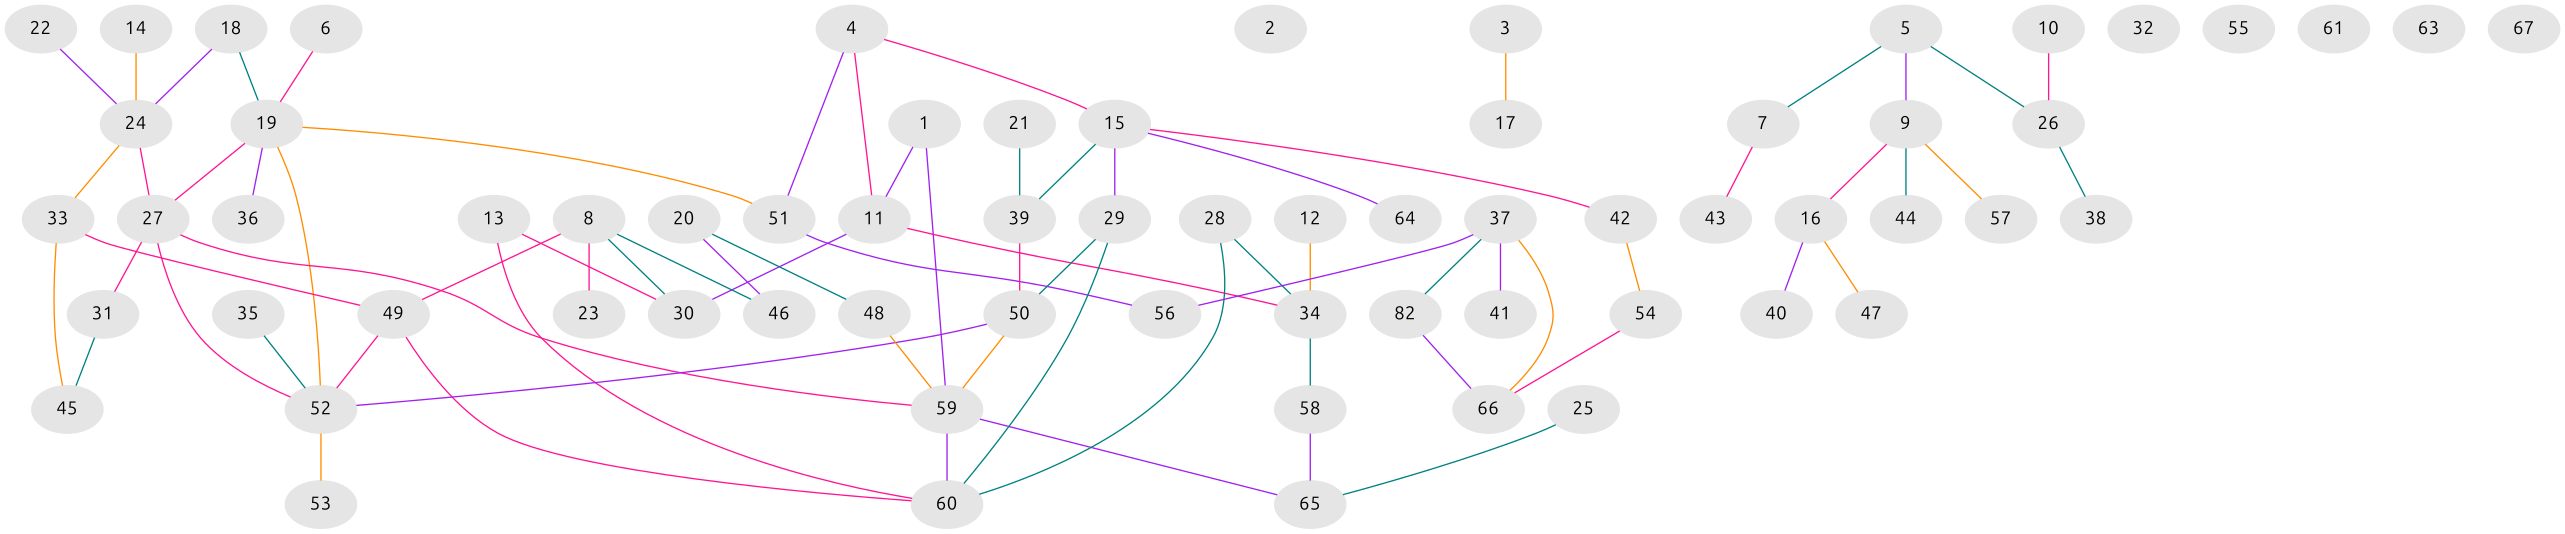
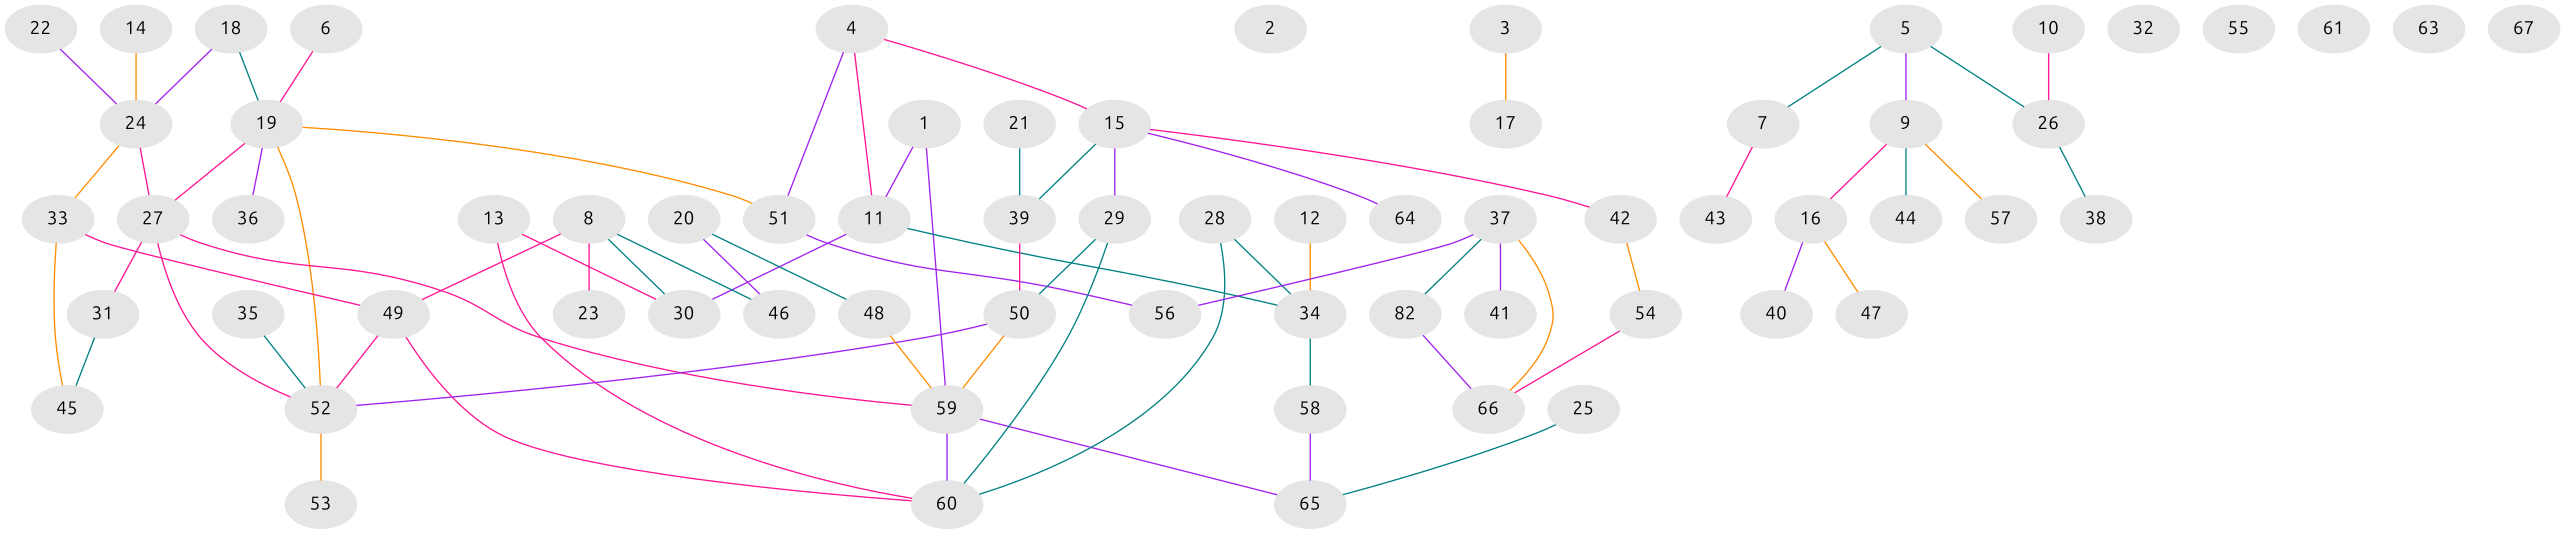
edge "11" -- "34": color deeppink -> teal
